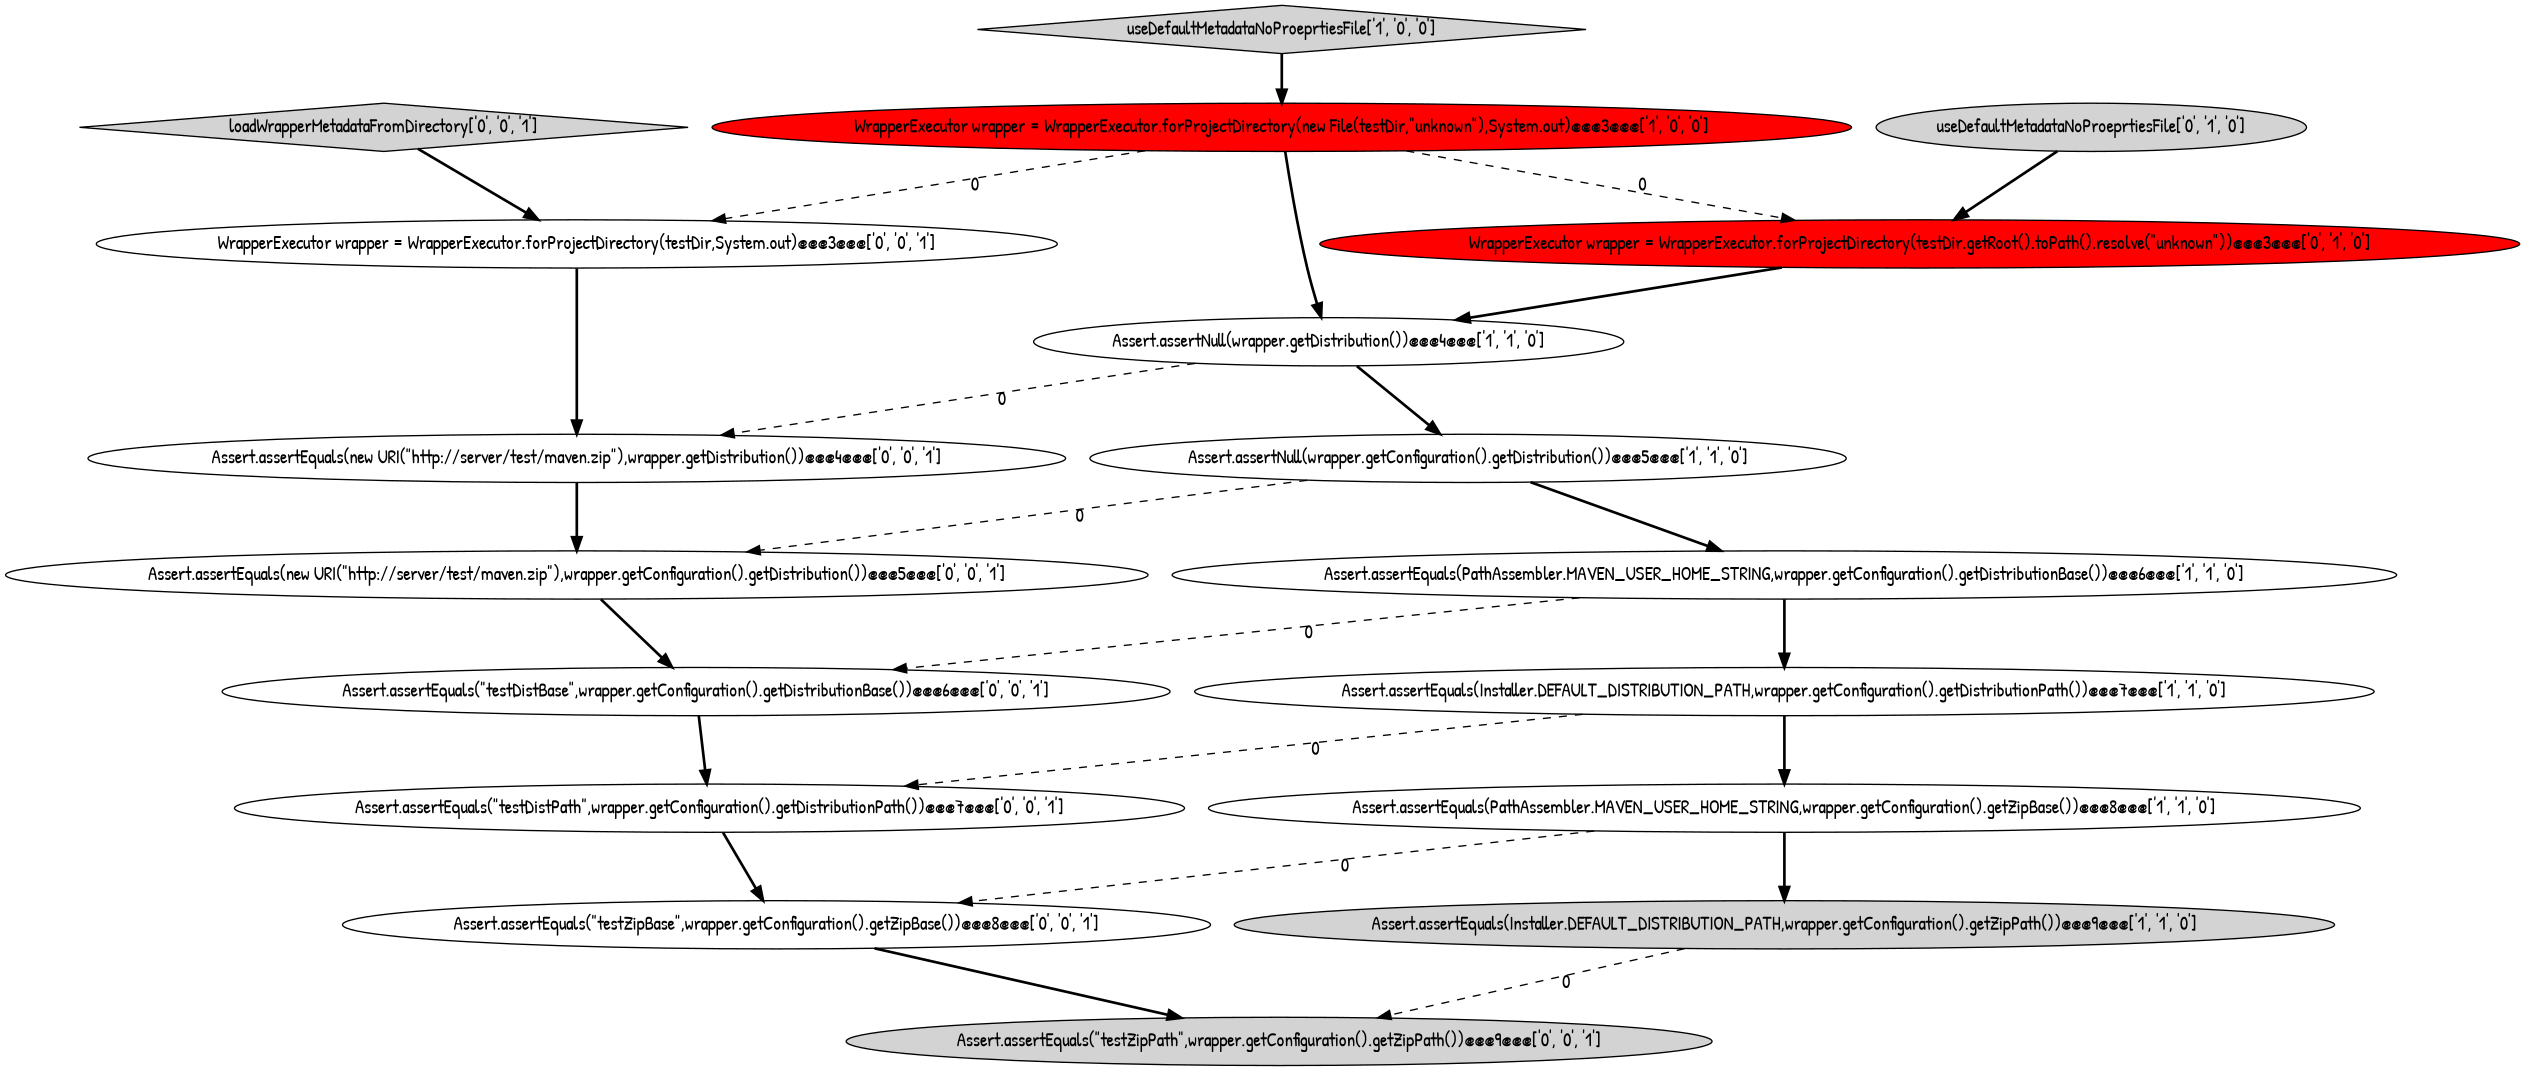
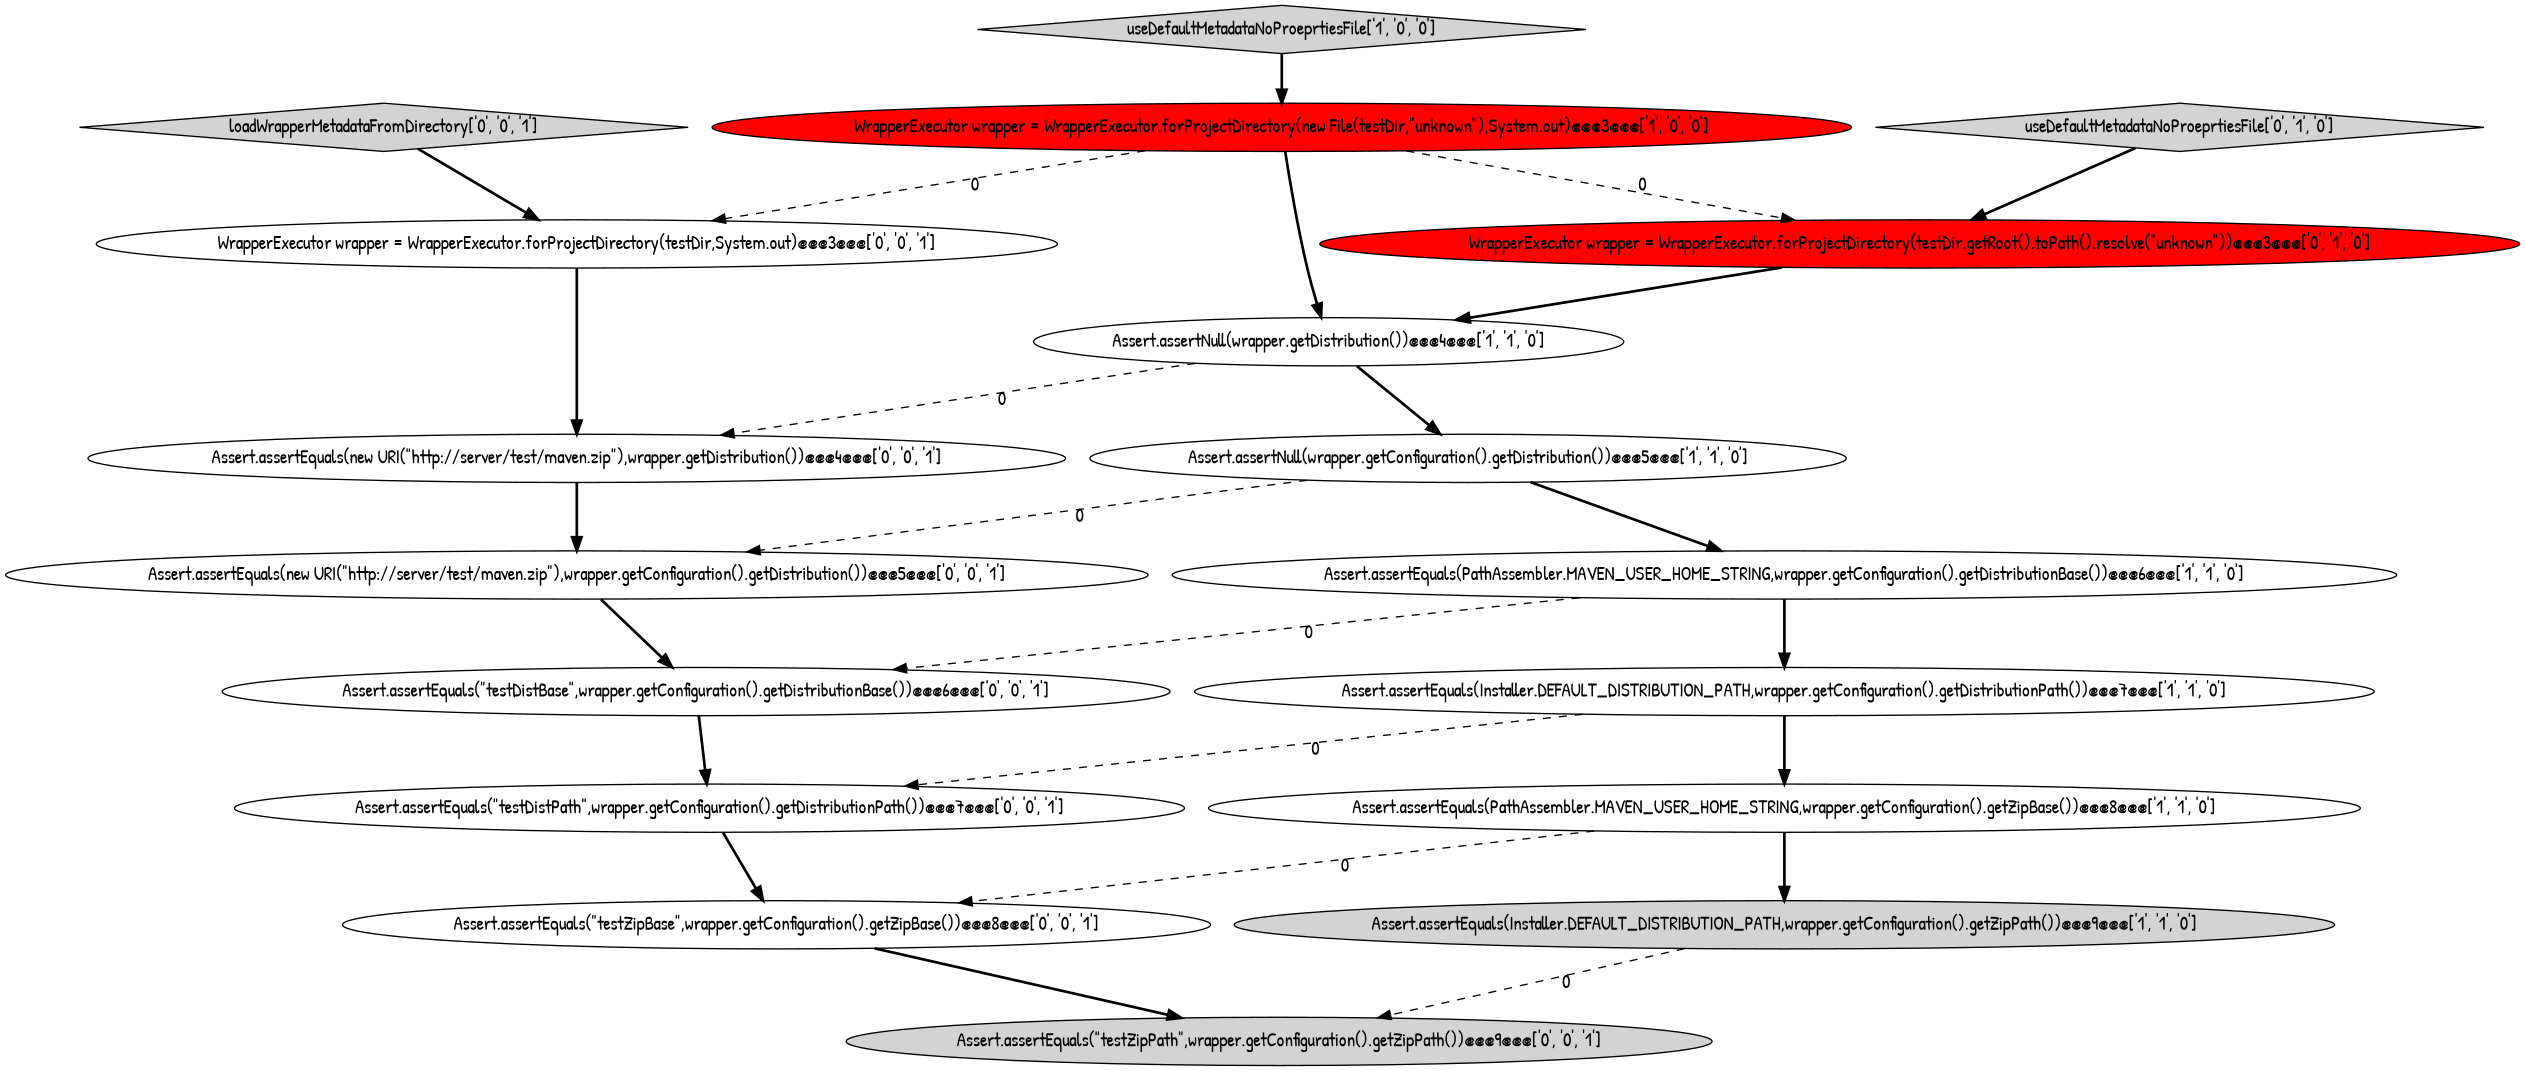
node "useDefaultMetadataNoProeprtiesFile['0', '1', '0']": shape ellipse -> diamond
